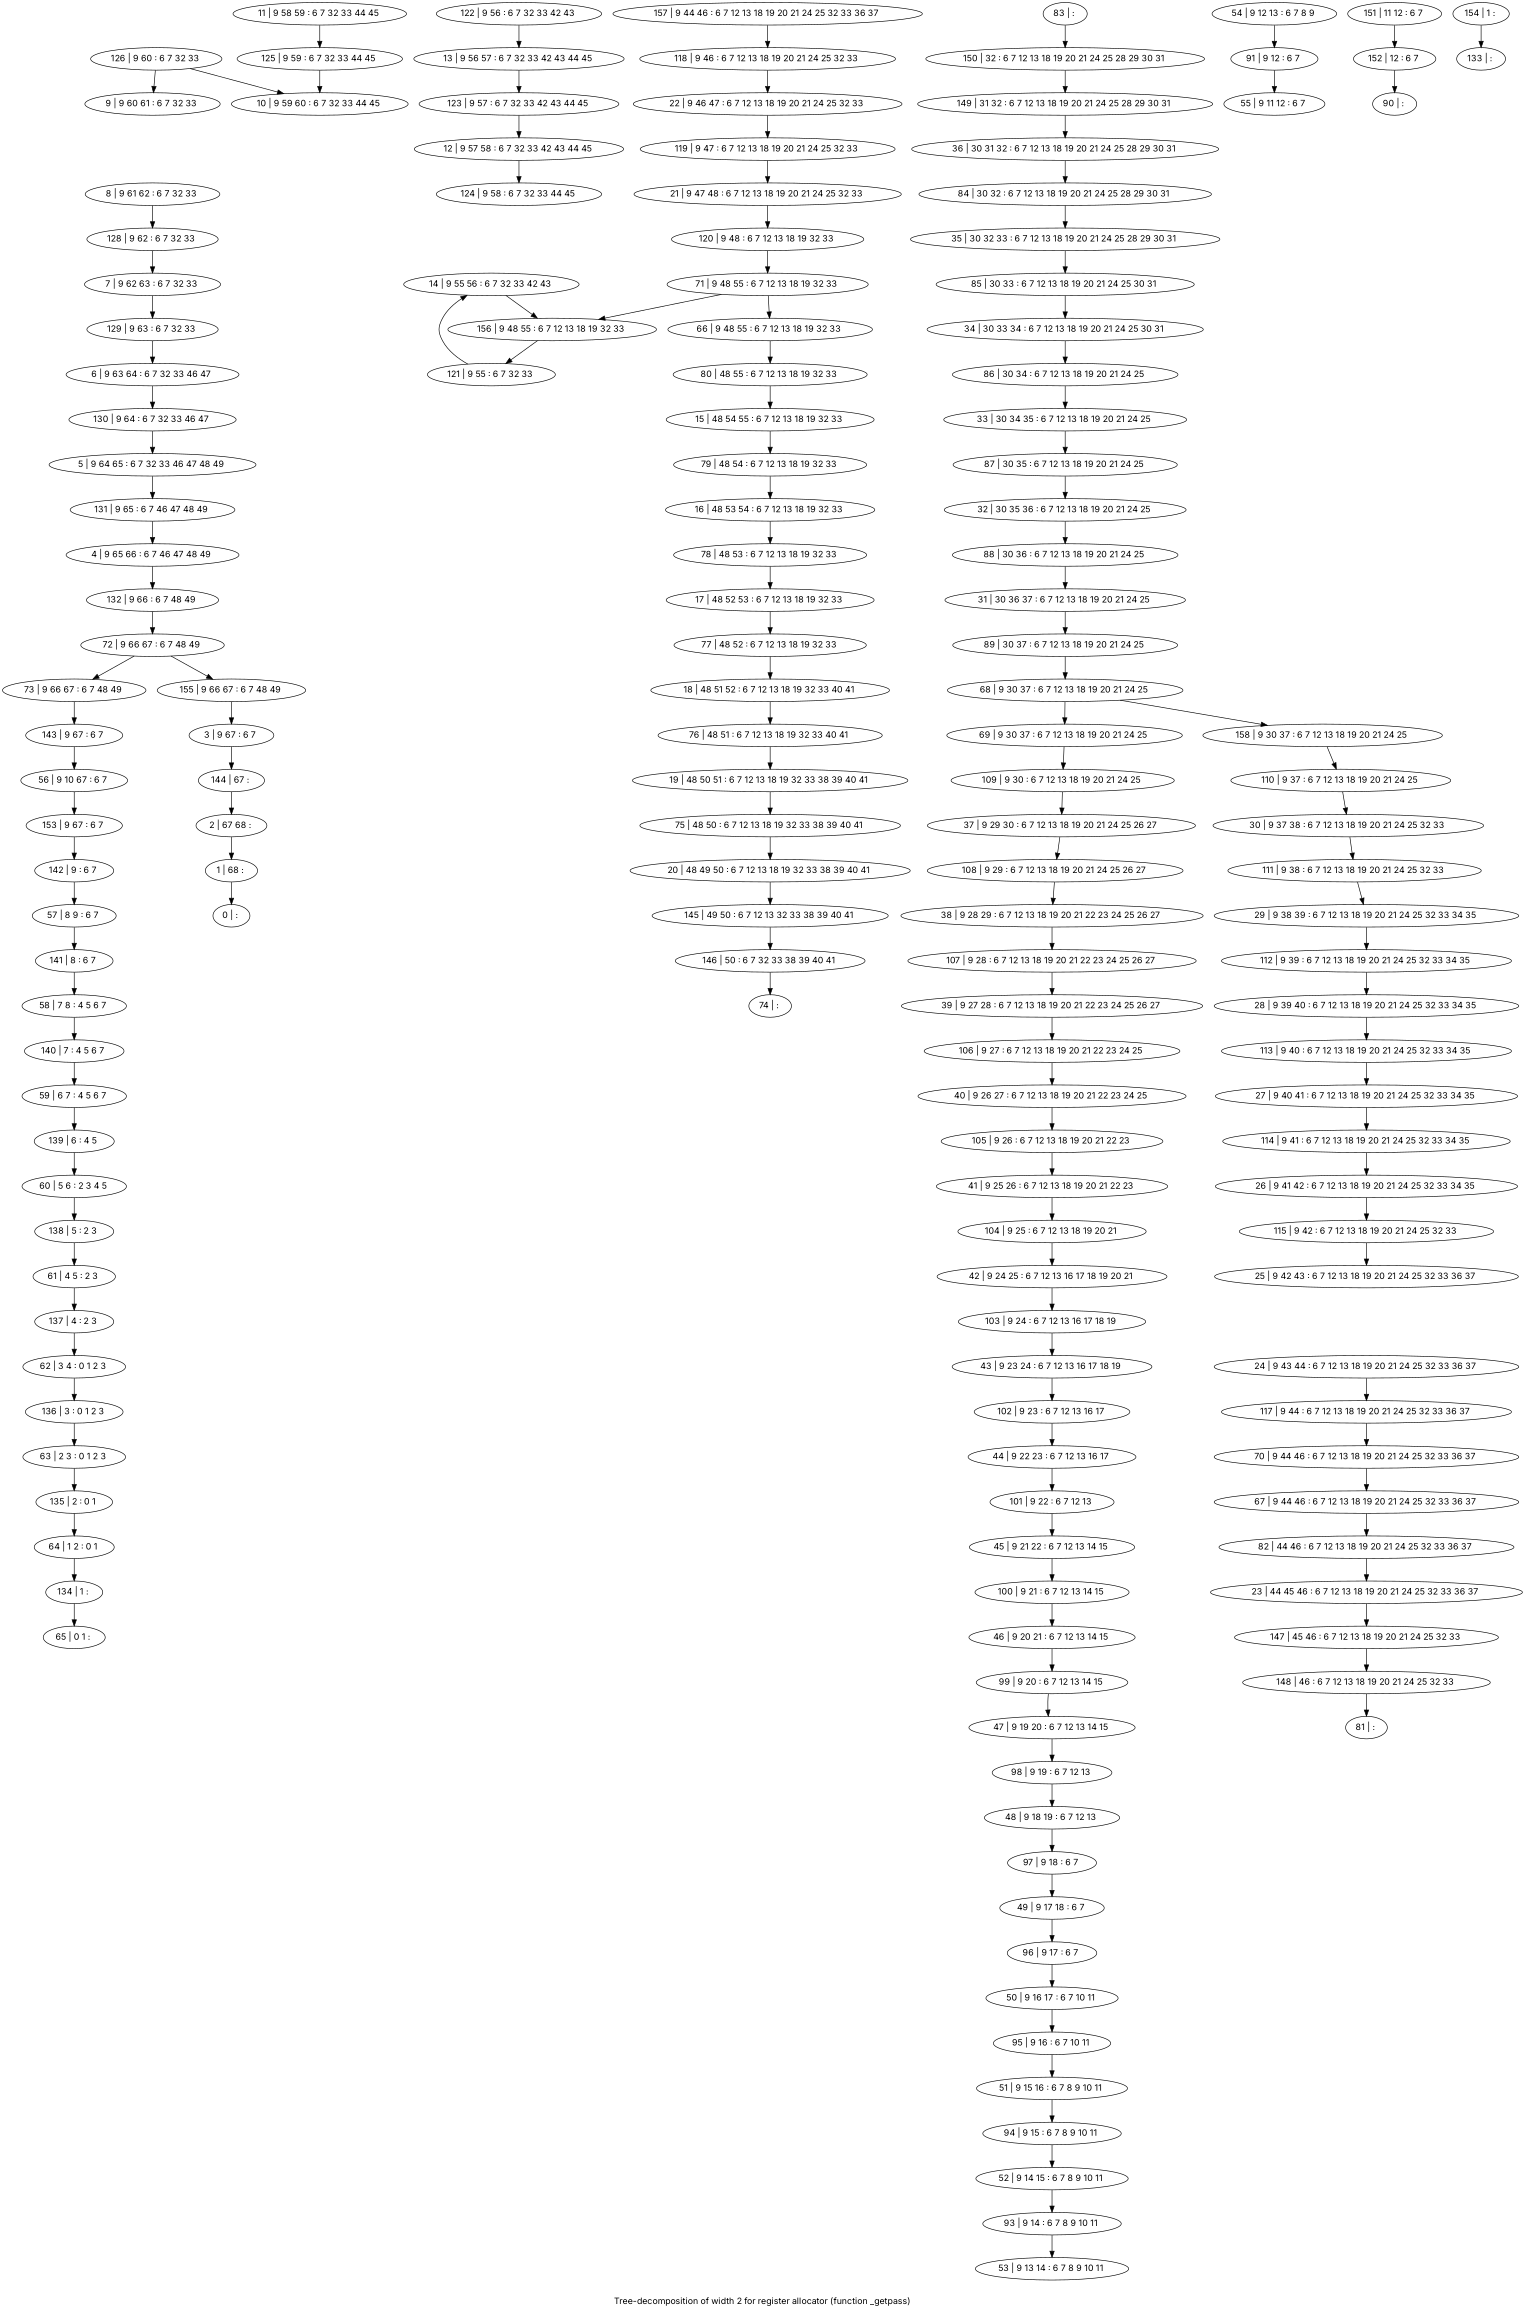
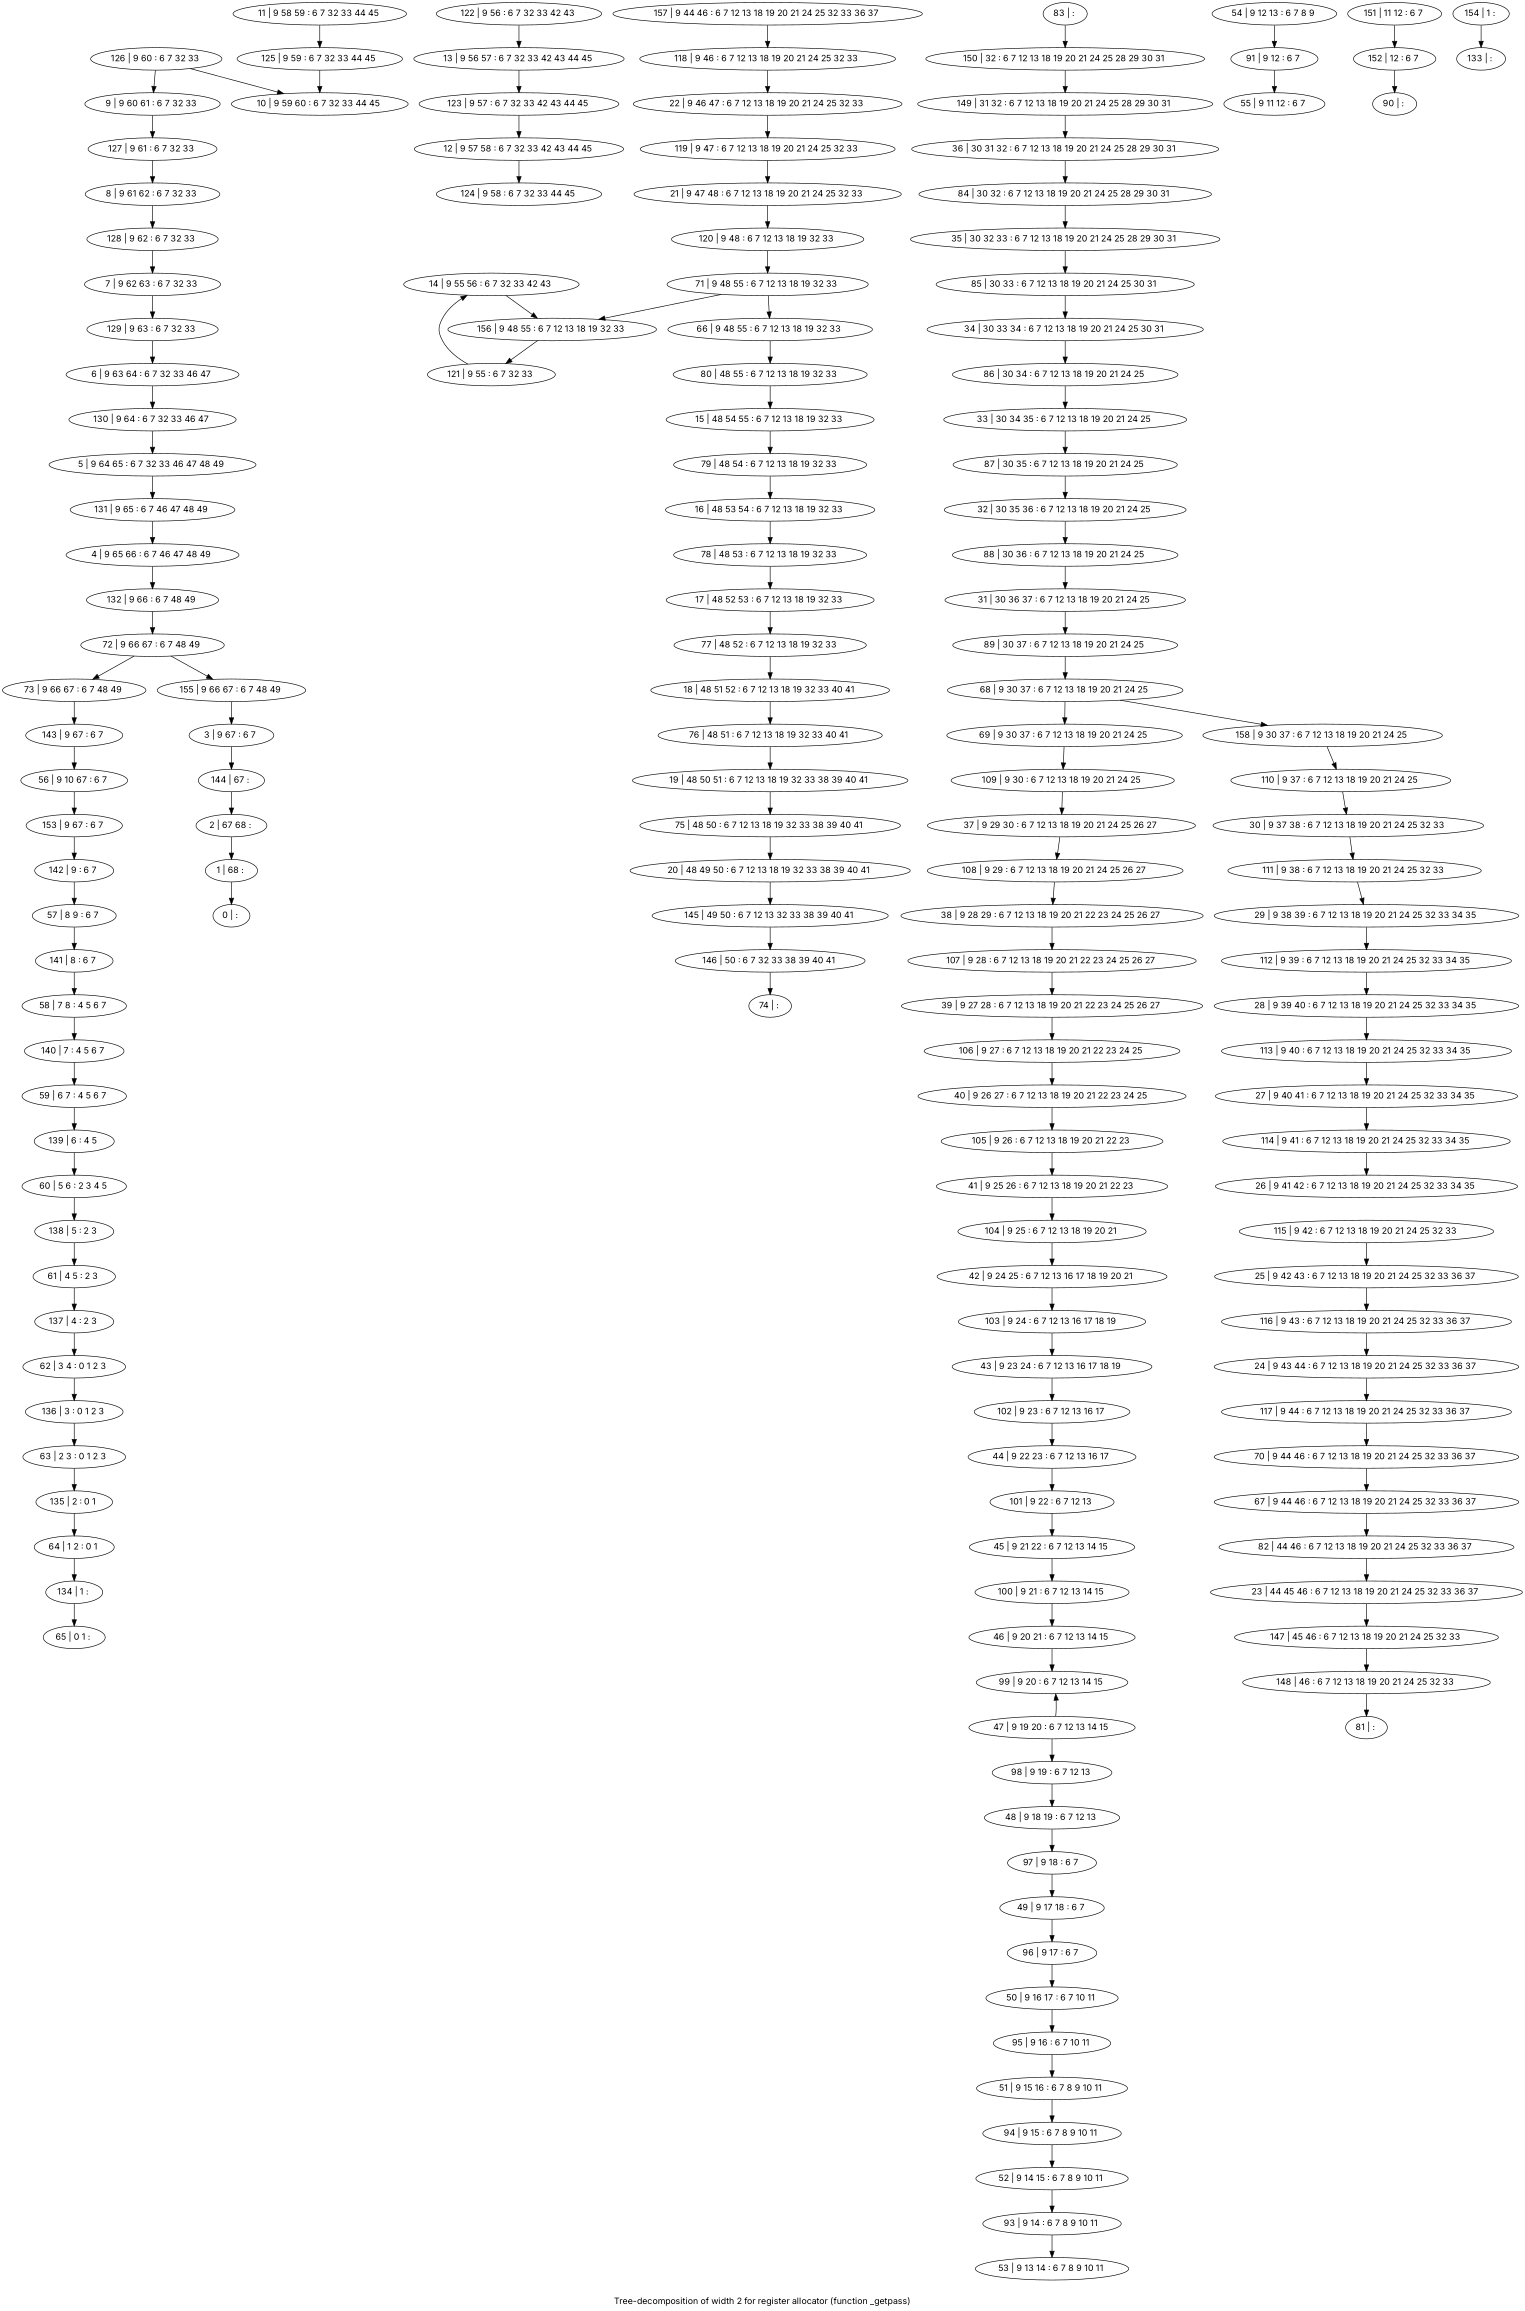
node "127 | 9 61 : 6 7 32 33": added
edge "26 | 9 41 42 : 6 7 12 13 18 19 20 21 24 25 32 33 34 35" -> "115 | 9 42 : 6 7 12 13 18 19 20 21 24 25 32 33": removed
node "116 | 9 43 : 6 7 12 13 18 19 20 21 24 25 32 33 36 37": added
edge "99 | 9 20 : 6 7 12 13 14 15" -> "47 | 9 19 20 : 6 7 12 13 14 15": reversed
